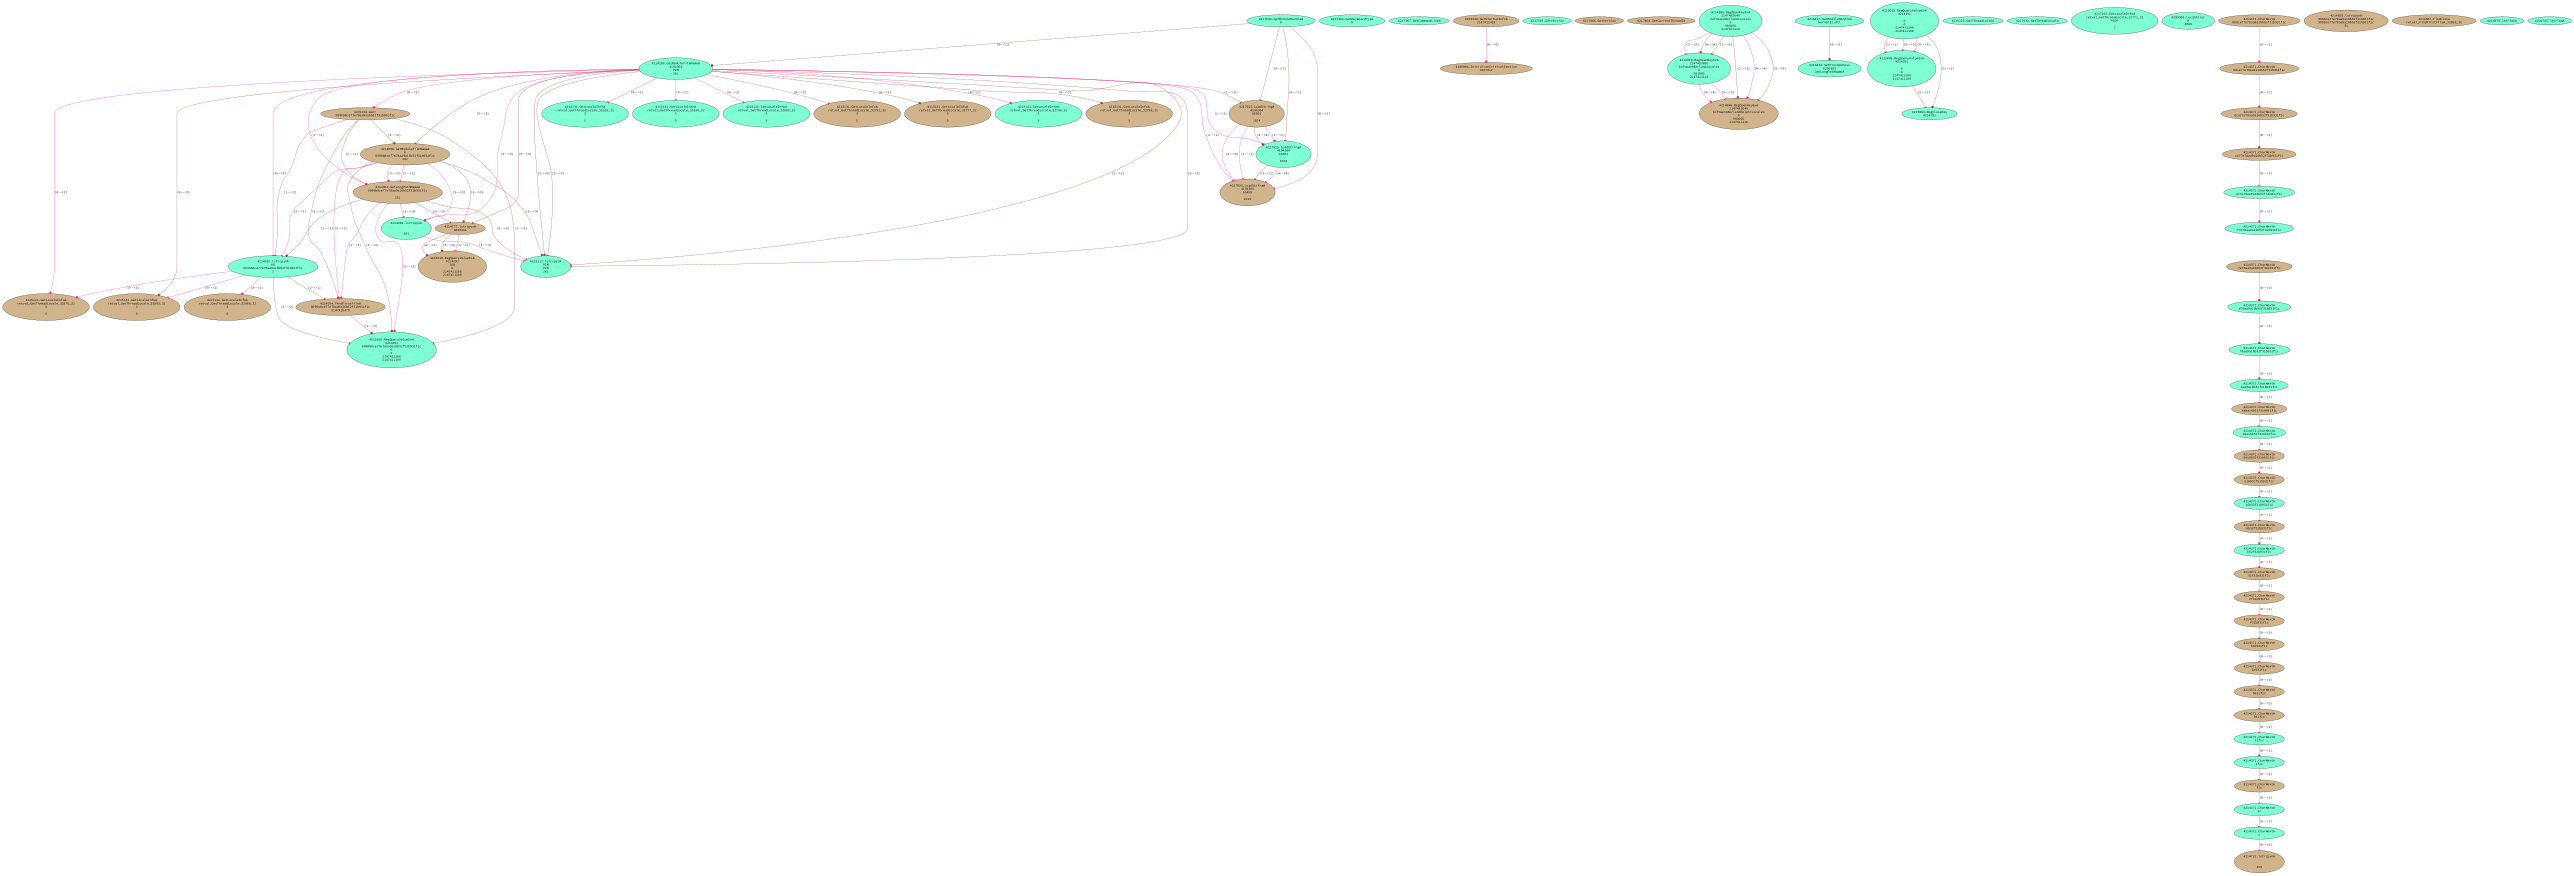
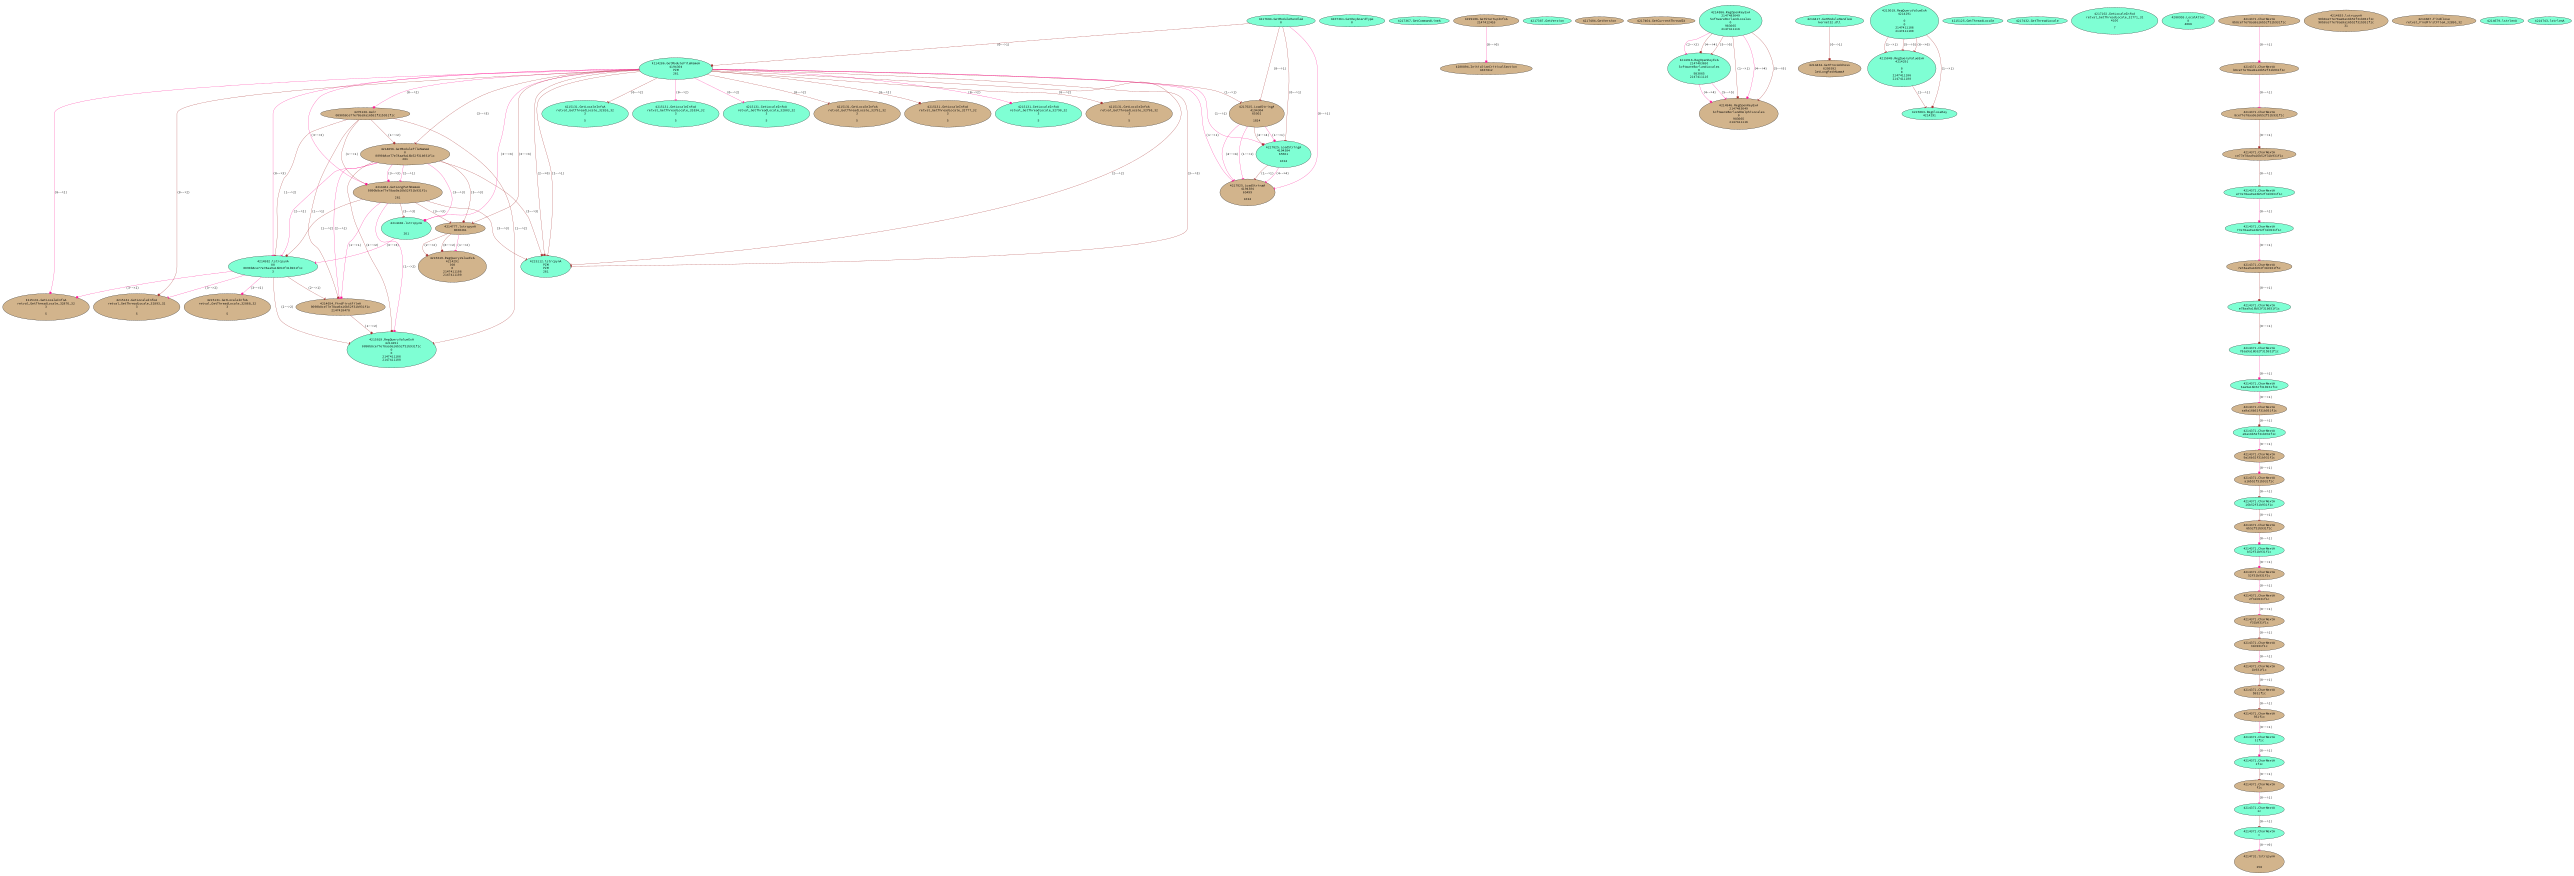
node "4214434.GetProcAddress 6295592 GetLongPathNameA": fillcolor aquamarine -> tan
edge "4214371.CharNextA b8ce77e78aa9a16b52f31b931f1c" -> "4214371.CharNextA 8ce77e78aa9a16b52f31b931f1c": arrowhead box -> tee
edge "4214482.lstrcpynA 261" -> "4215112.lstrcpynA PZM PZM 261": now "4214482.lstrcpynA 261" -> "4214582.lstrcpynA 00 0090b8ce77e78aa9a16b52f31b931f1c 3"
edge "4214371.CharNextA 77e78aa9a16b52f31b931f1c" -> "4214371.CharNextA 7e78aa9a16b52f31b931f5c": added, label "(0-->1)"
edge "4214371.CharNextA aa9a16b52f31b931f1c" -> "4214371.CharNextA a9a16b52f31b931f1c": arrowhead tee -> box
